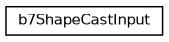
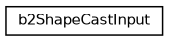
node "b7ShapeCastInput": label "b7ShapeCastInput" -> "b2ShapeCastInput"
